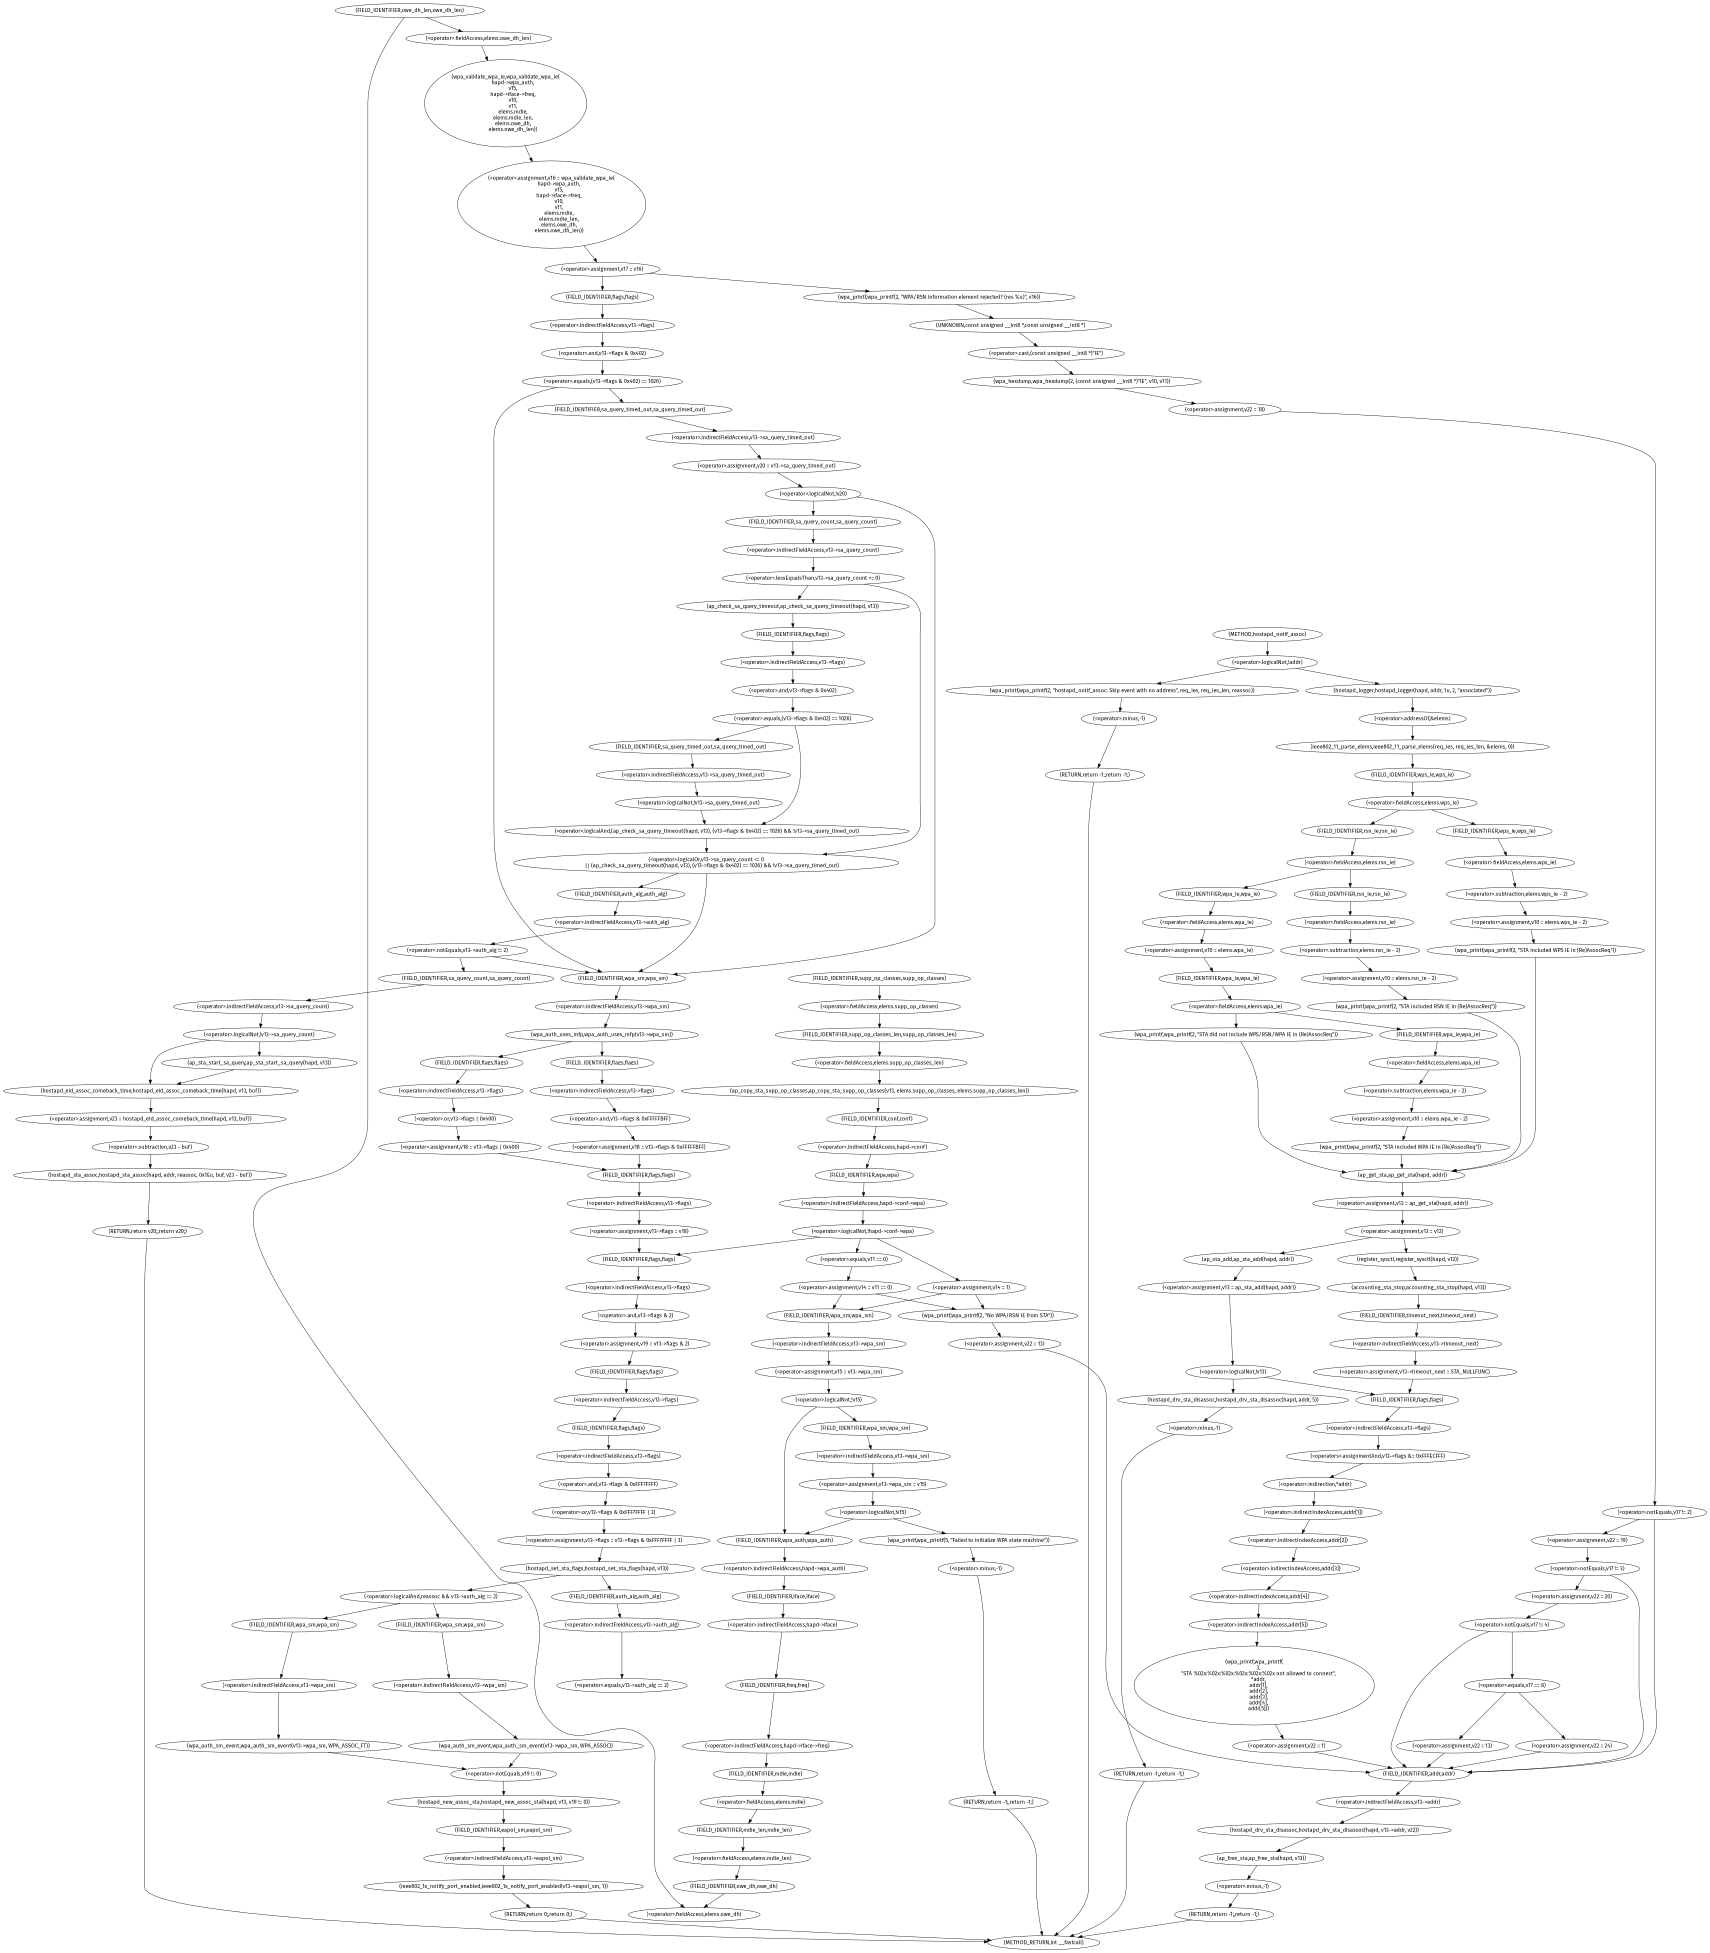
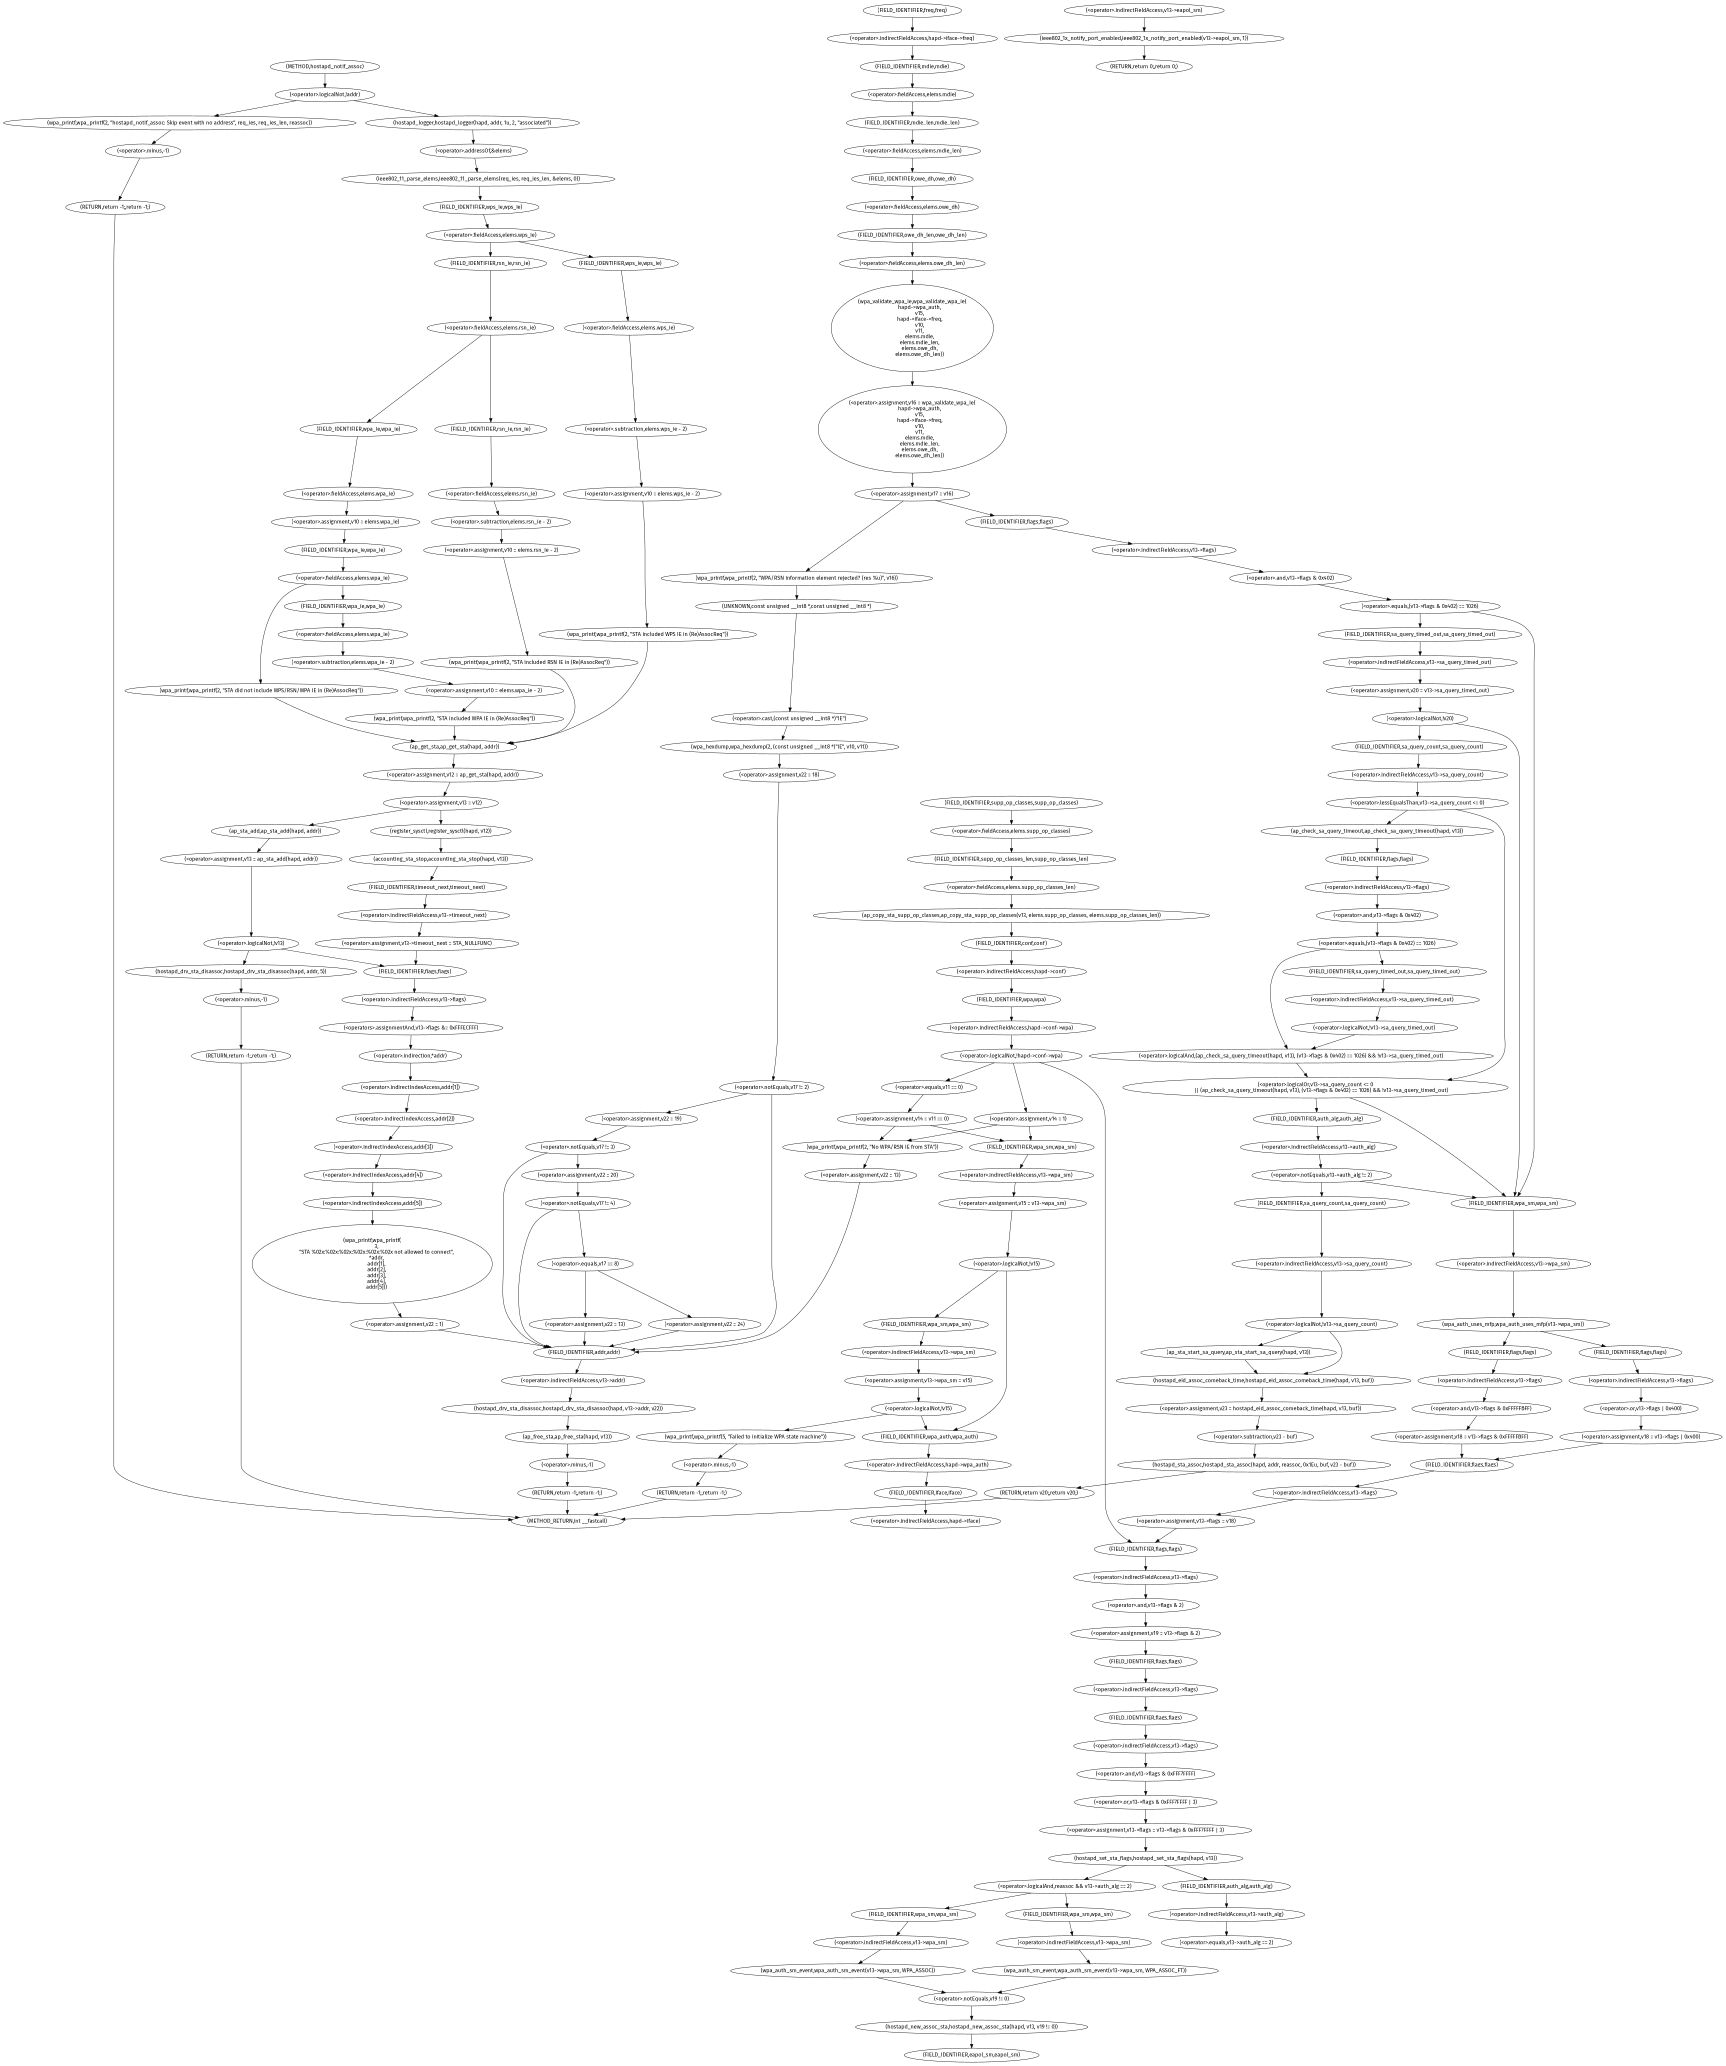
edge "(FIELD_IDENTIFIER,owe_dh_len,owe_dh_len)" -> "(<operator>.fieldAccess,elems.owe_dh)": reversed
edge "(<operator>.indirectFieldAccess,hapd->iface)" -> "(FIELD_IDENTIFIER,freq,freq)": removed
edge "(FIELD_IDENTIFIER,eapol_sm,eapol_sm)" -> "(<operator>.indirectFieldAccess,v13->eapol_sm)": removed
edge "(RETURN,return 0;,return 0;)" -> "(METHOD_RETURN,int __fastcall)": removed
